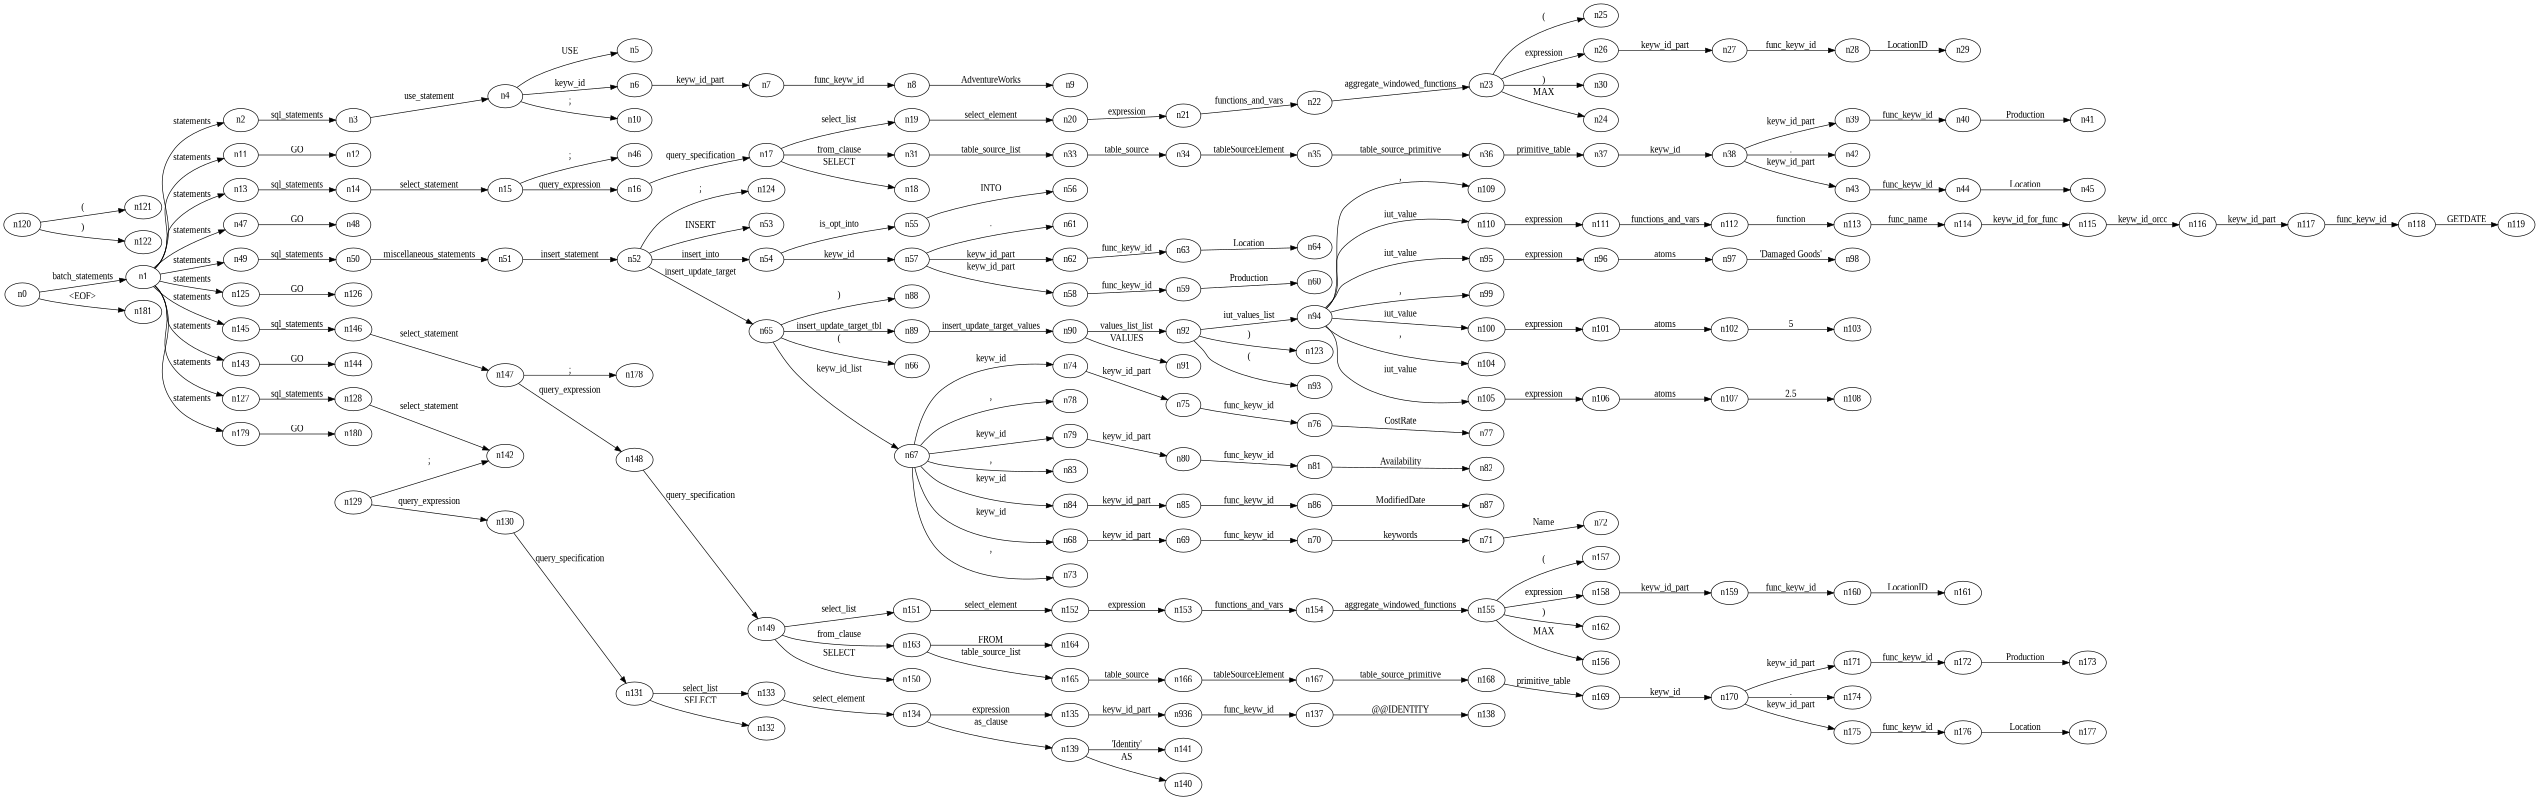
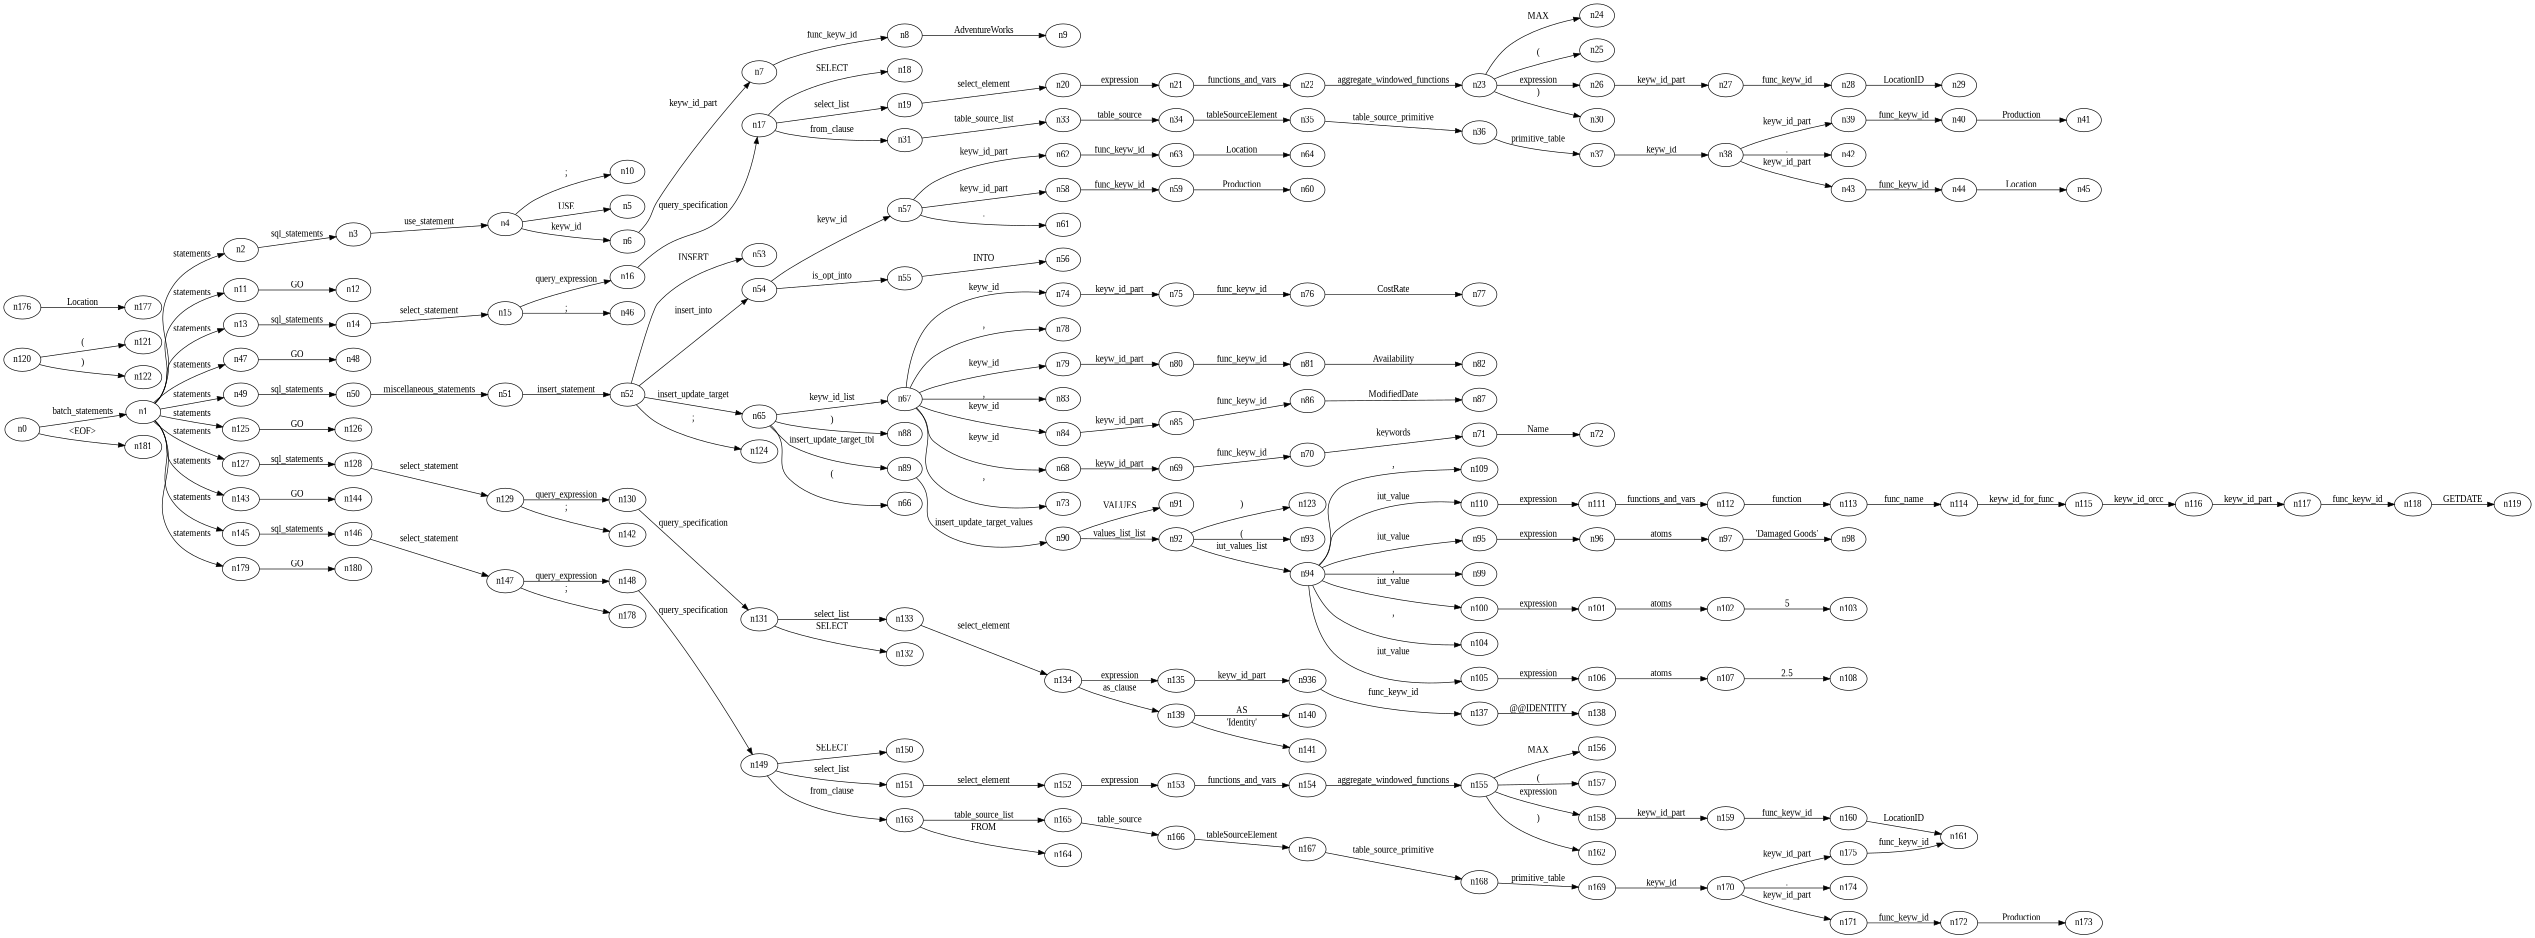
edge "n128" -> "n142": now "n128" -> "n129"
edge "n175" -> "n176": now "n175" -> "n161"
